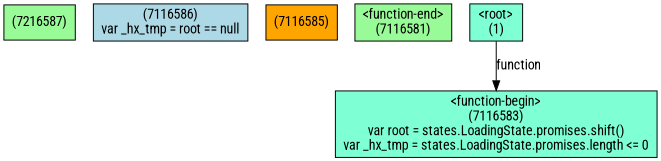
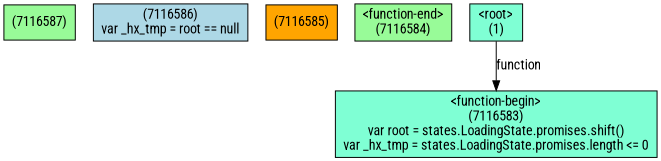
node "(7216587)": label "(7216587)" -> "(7116587)"
node "<function-end> (7116581)": label "<function-end> (7116581)" -> "<function-end> (7116584)"
